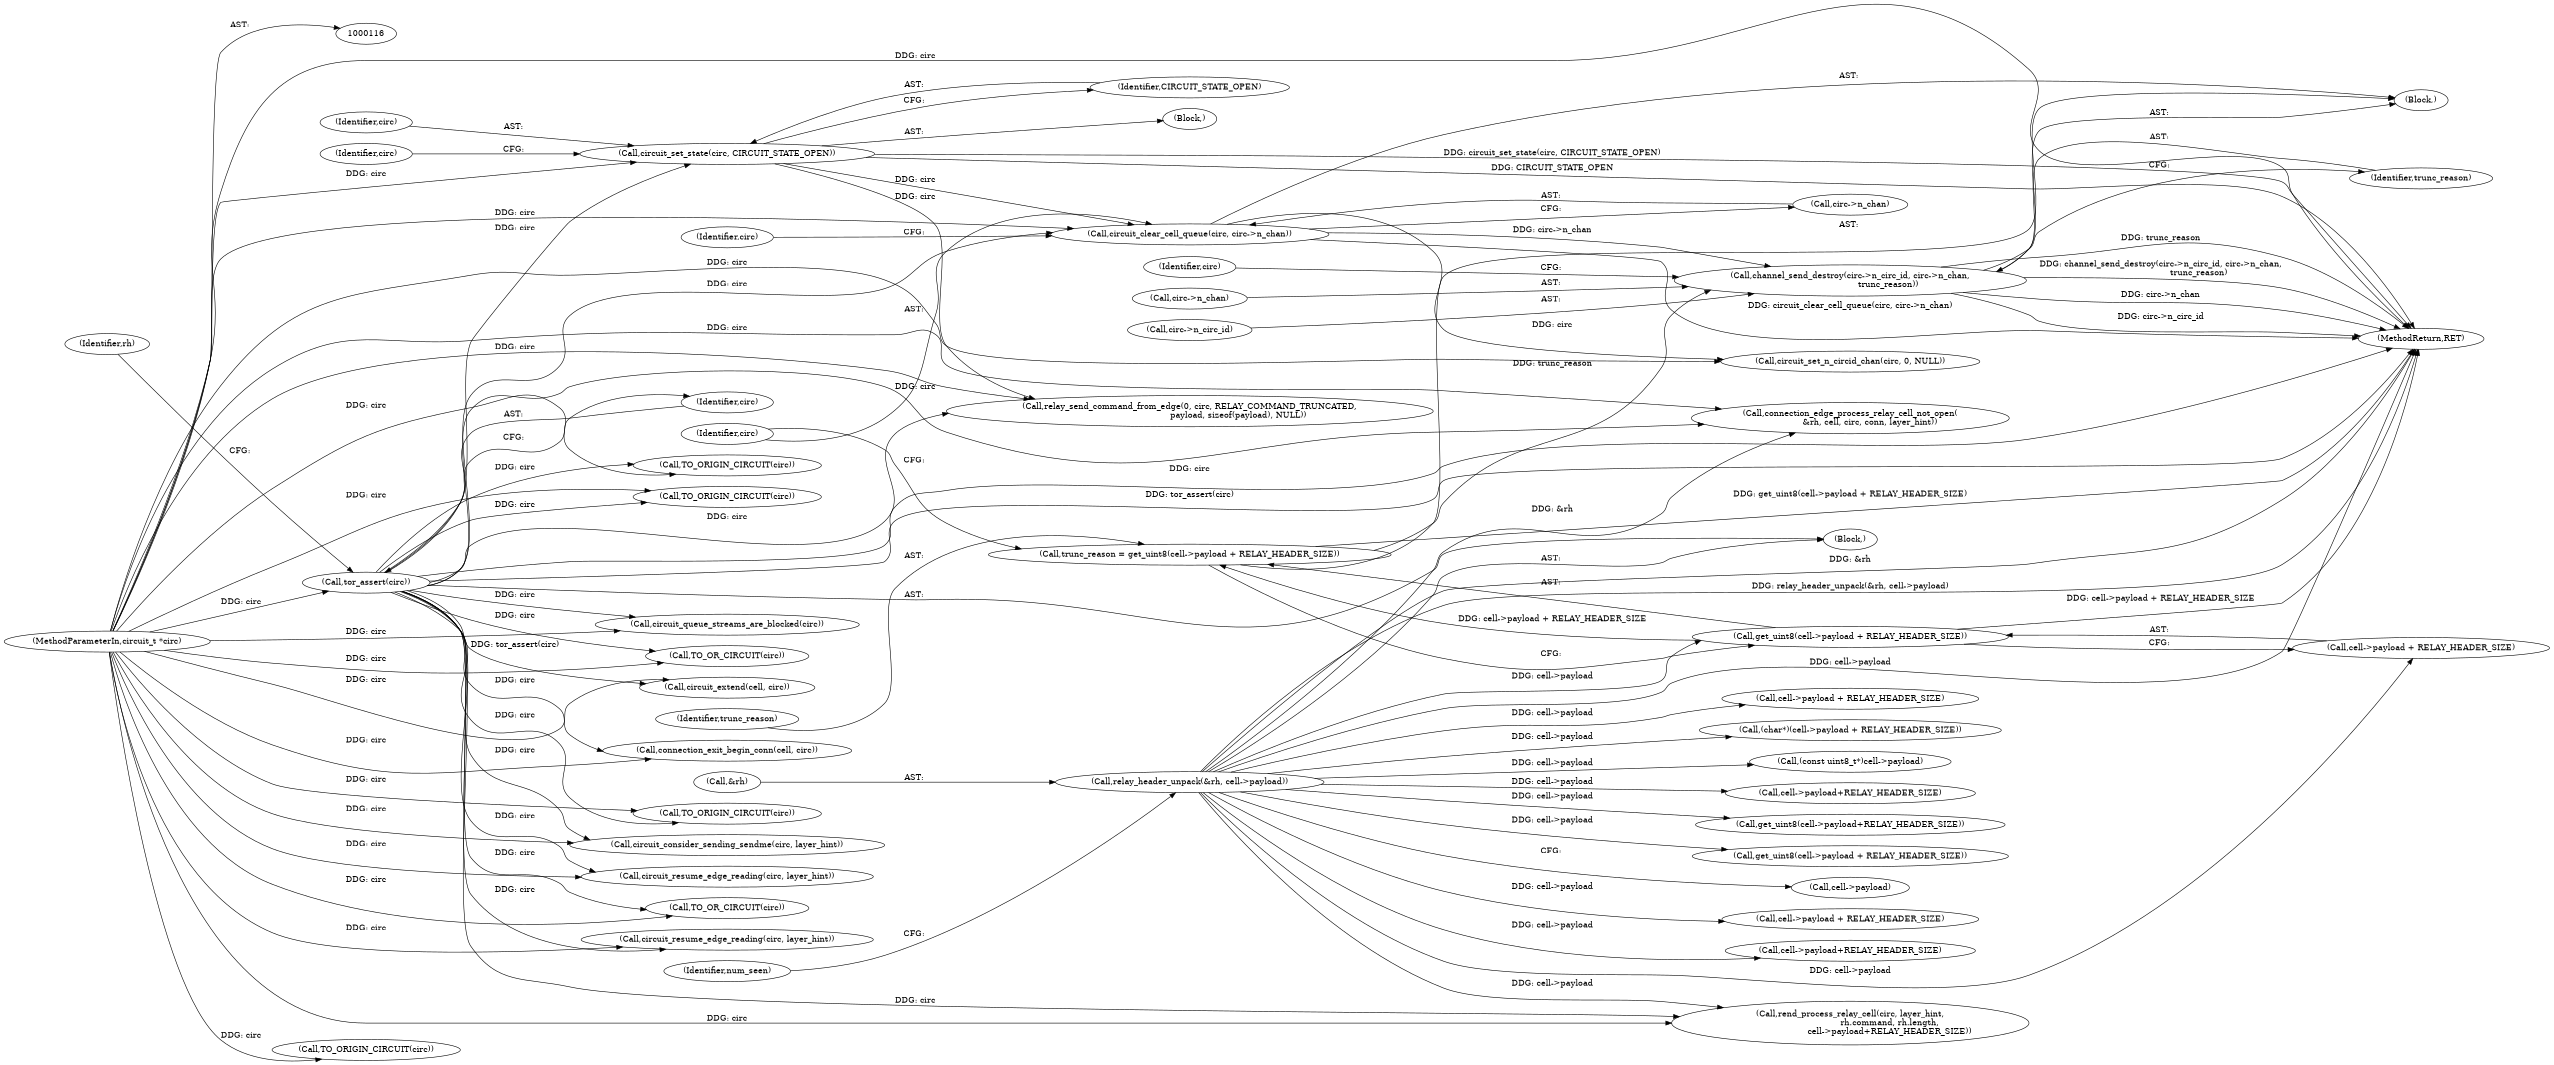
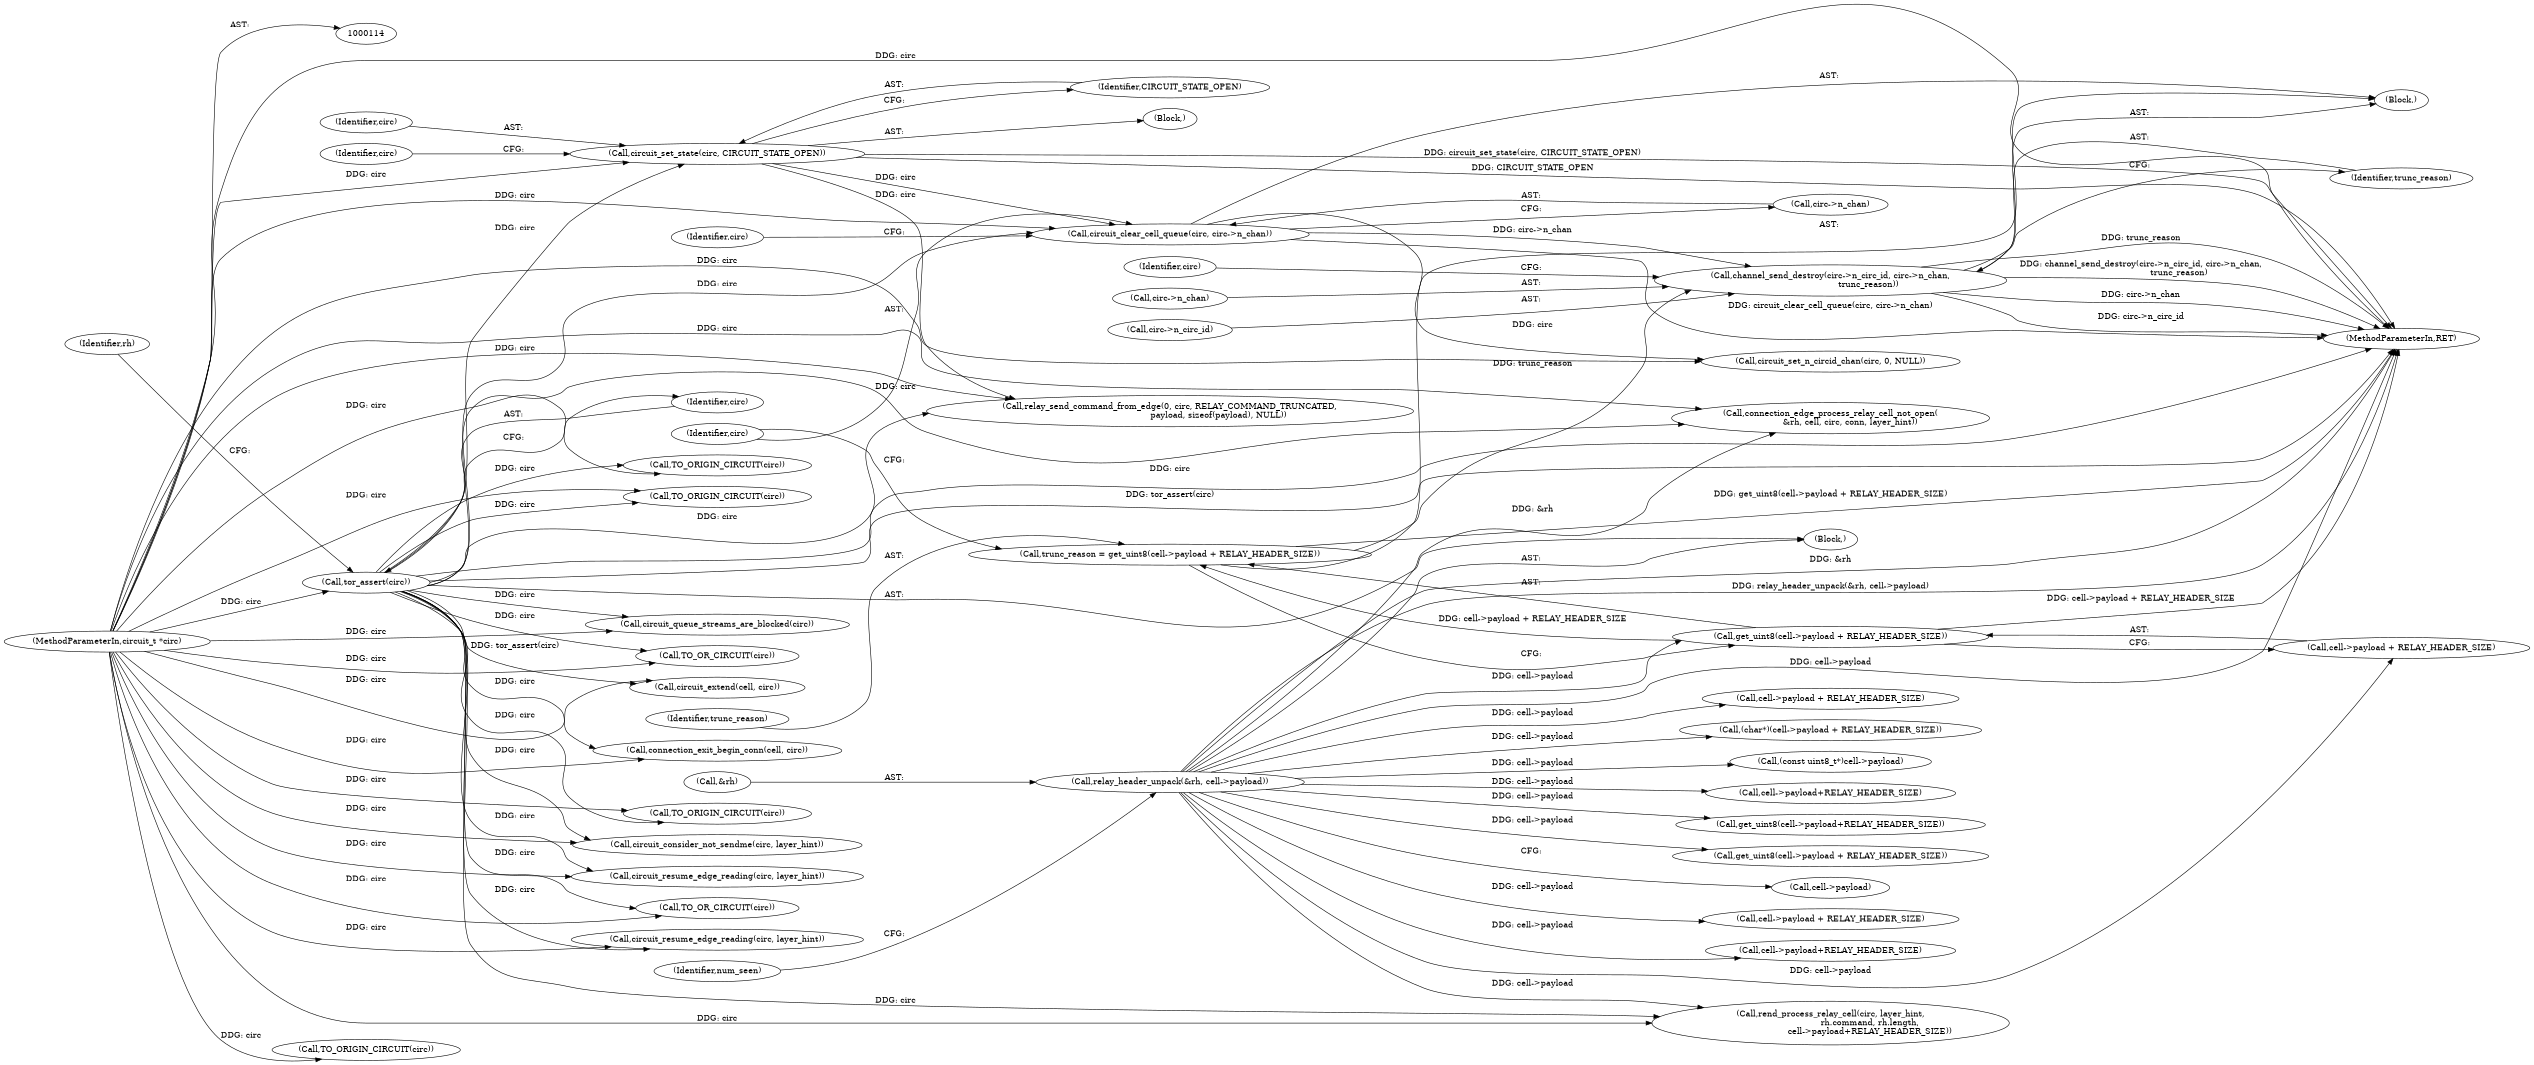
node "1000116": label "1000116" -> "1000114"
node "(MethodReturn,RET)": label "(MethodReturn,RET)" -> "(MethodParameterIn,RET)"
node "(Call,circuit_consider_sending_sendme(circ, layer_hint))": label "(Call,circuit_consider_sending_sendme(circ, layer_hint))" -> "(Call,circuit_consider_not_sendme(circ, layer_hint))"
